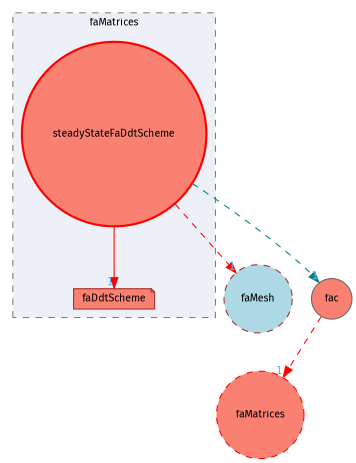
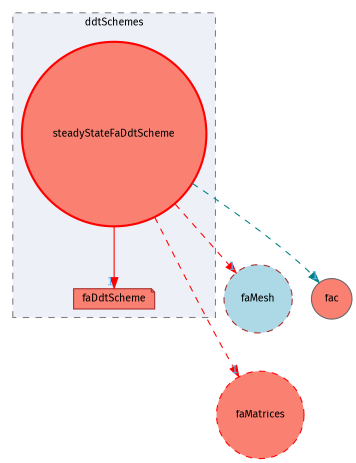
cluster "faMatrices": label "faMatrices" -> "ddtSchemes"
edge "fac" -> "faMatrices": now "steadyStateFaDdtScheme" -> "faMatrices"
